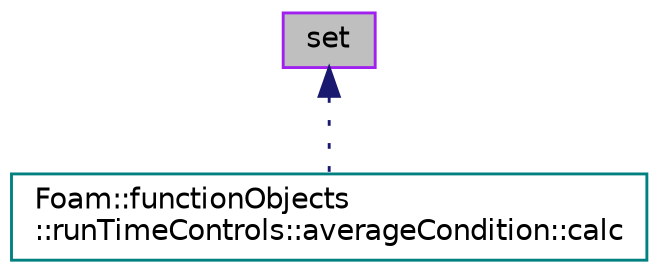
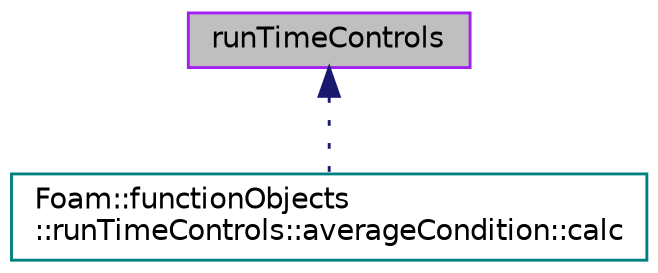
node "set": label "set" -> "runTimeControls"
